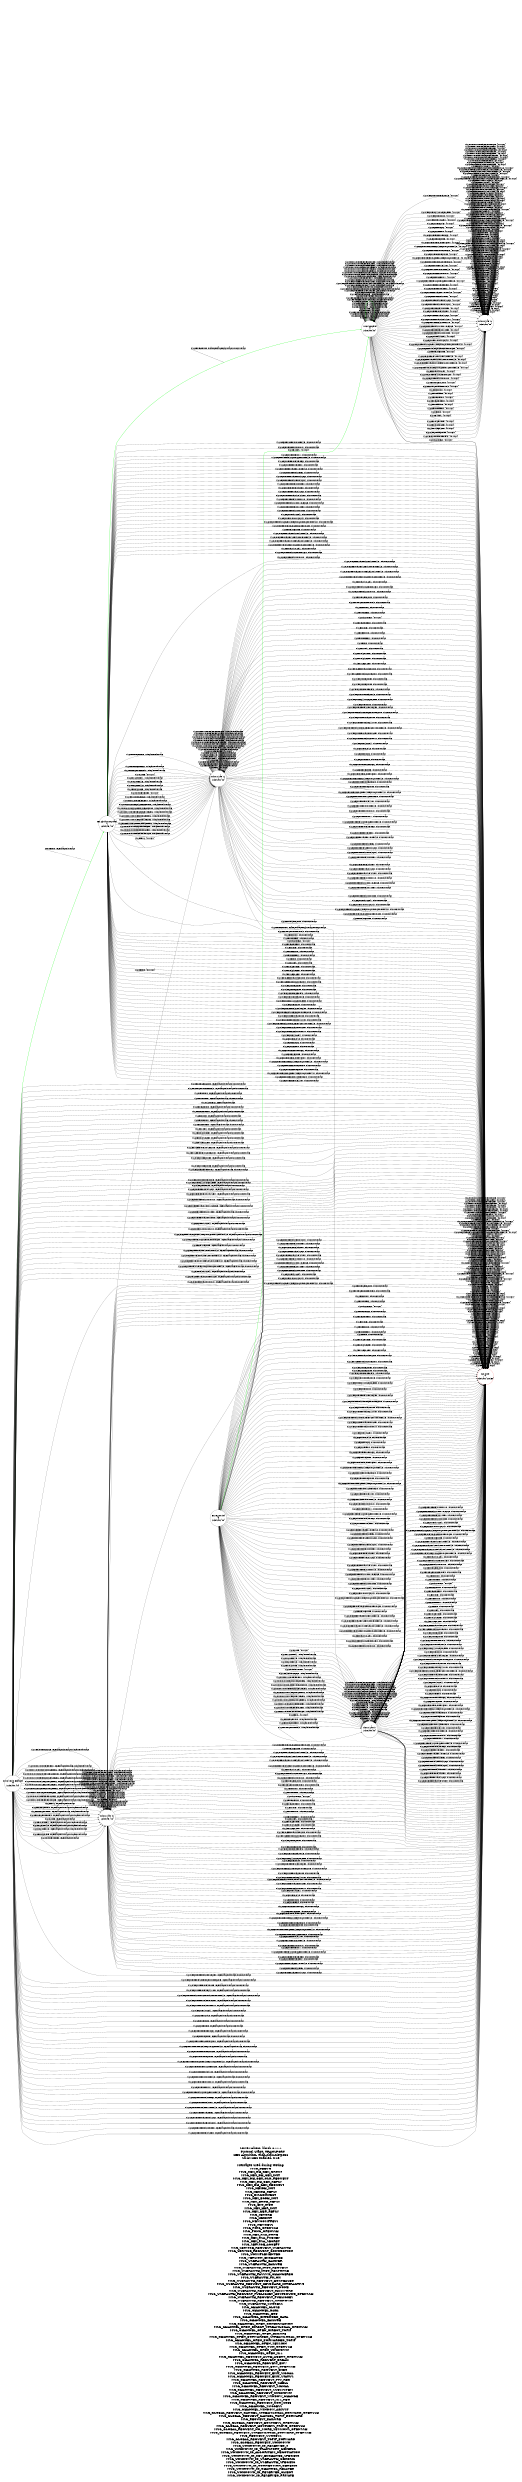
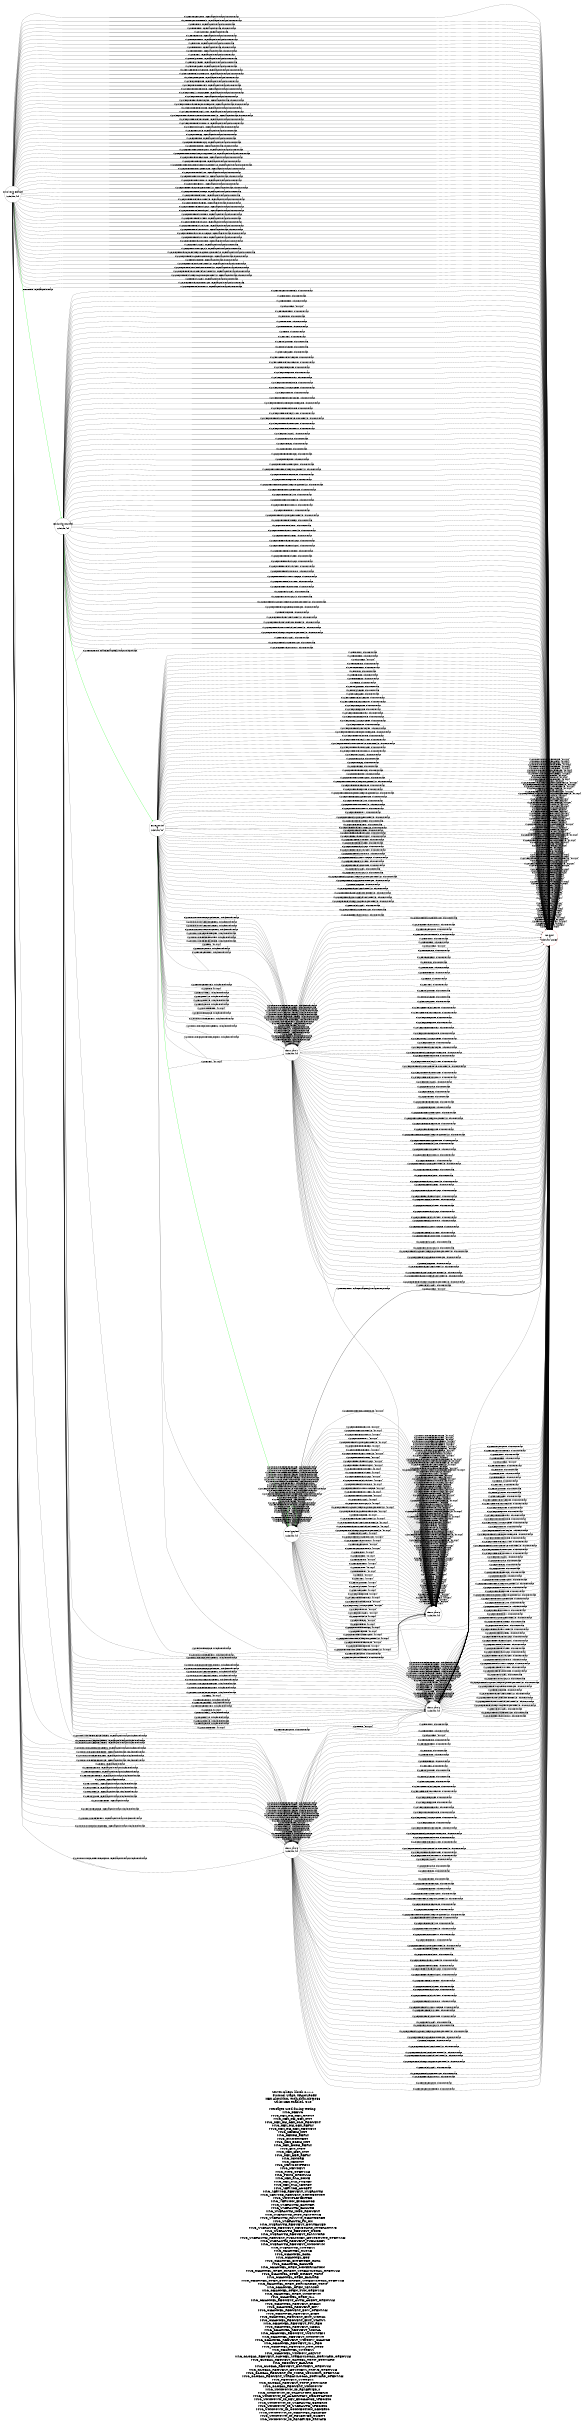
edge "KEX: Algorithms Negotiated (s1 SocketState: [UP]" -> "Protocol Completed (s4 SocketState: [UP]": now "KEX: Algorithms Negotiated (s1 SocketState: [UP]" -> "KEX: Keys Derived (s3 SocketState: [UP]"
edge "Unknown State (s6) SocketState: [UP]" -> "Unknown State (s7) SocketState: [UP]": reversed
